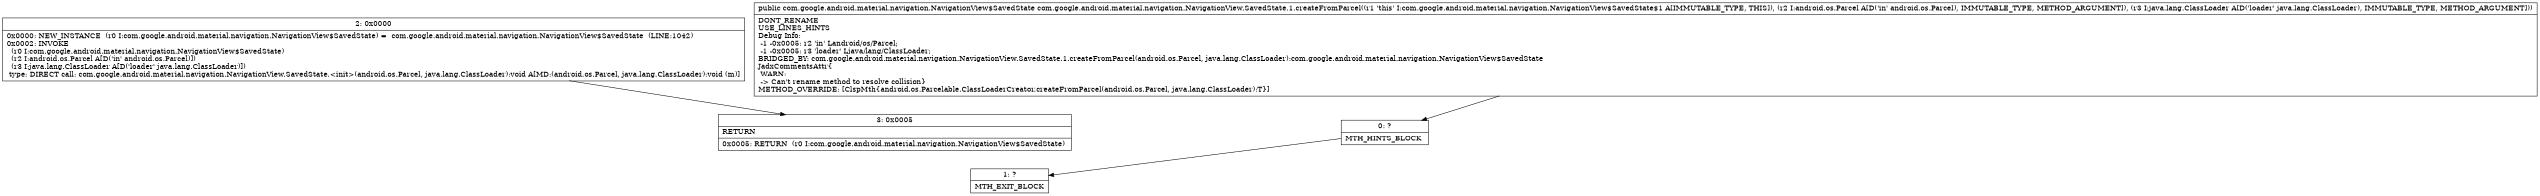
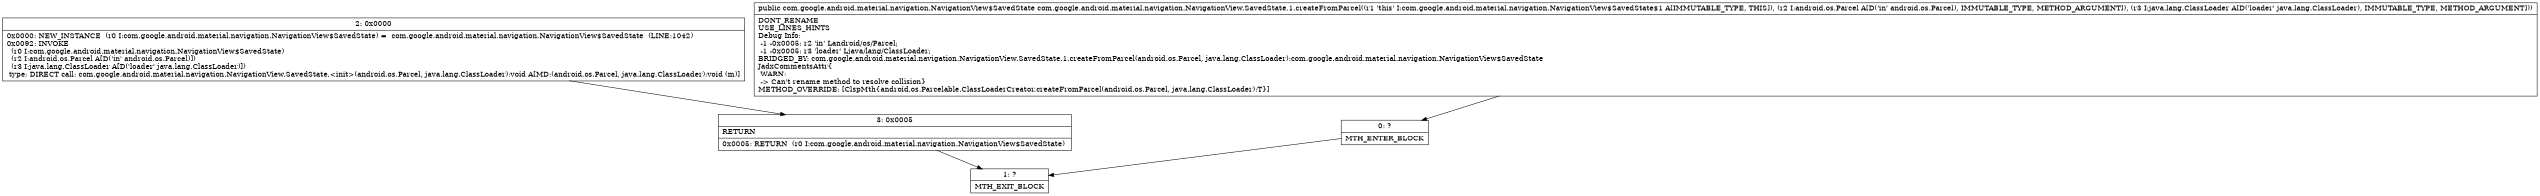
node "2: 0x0000": text "0x0002: INVOKE" -> "0x0092: INVOKE"
node "0: ?": text "MTH_HINTS_BLOCK" -> "MTH_ENTER_BLOCK"
edge "3: 0x0005" -> "1: ?": added
